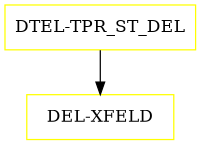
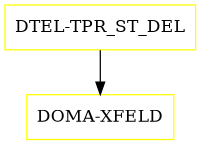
node "DEL-XFELD": label "DEL-XFELD" -> "DOMA-XFELD"
